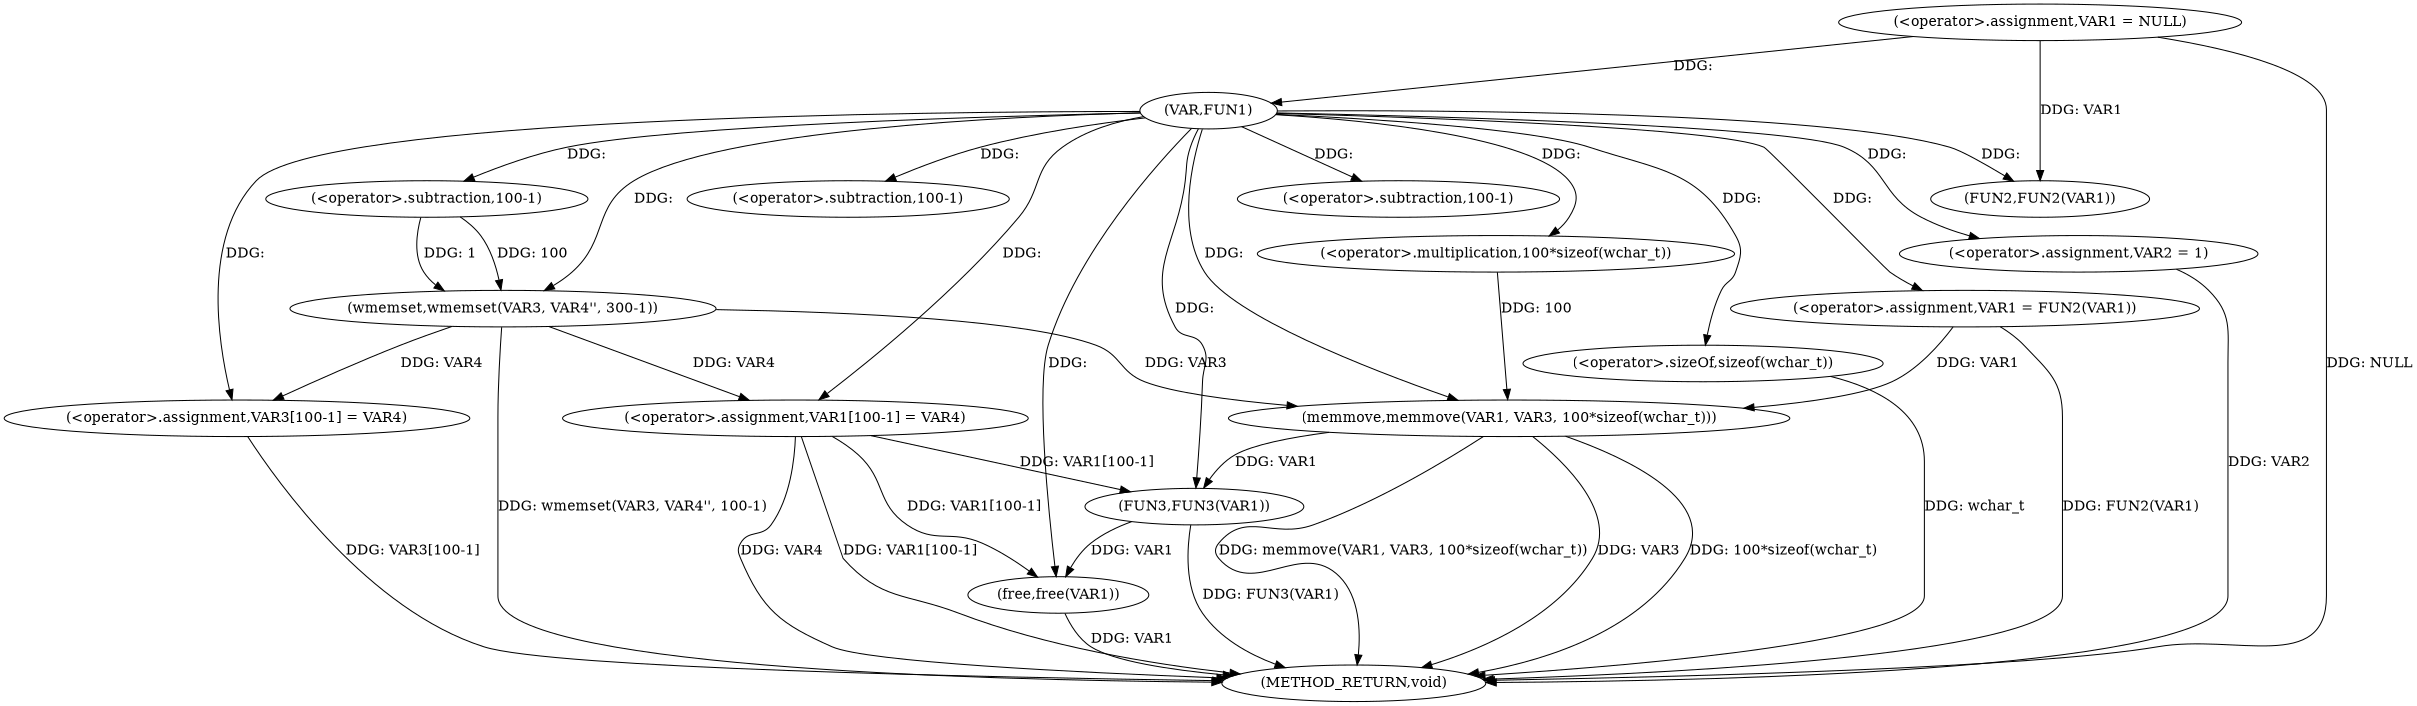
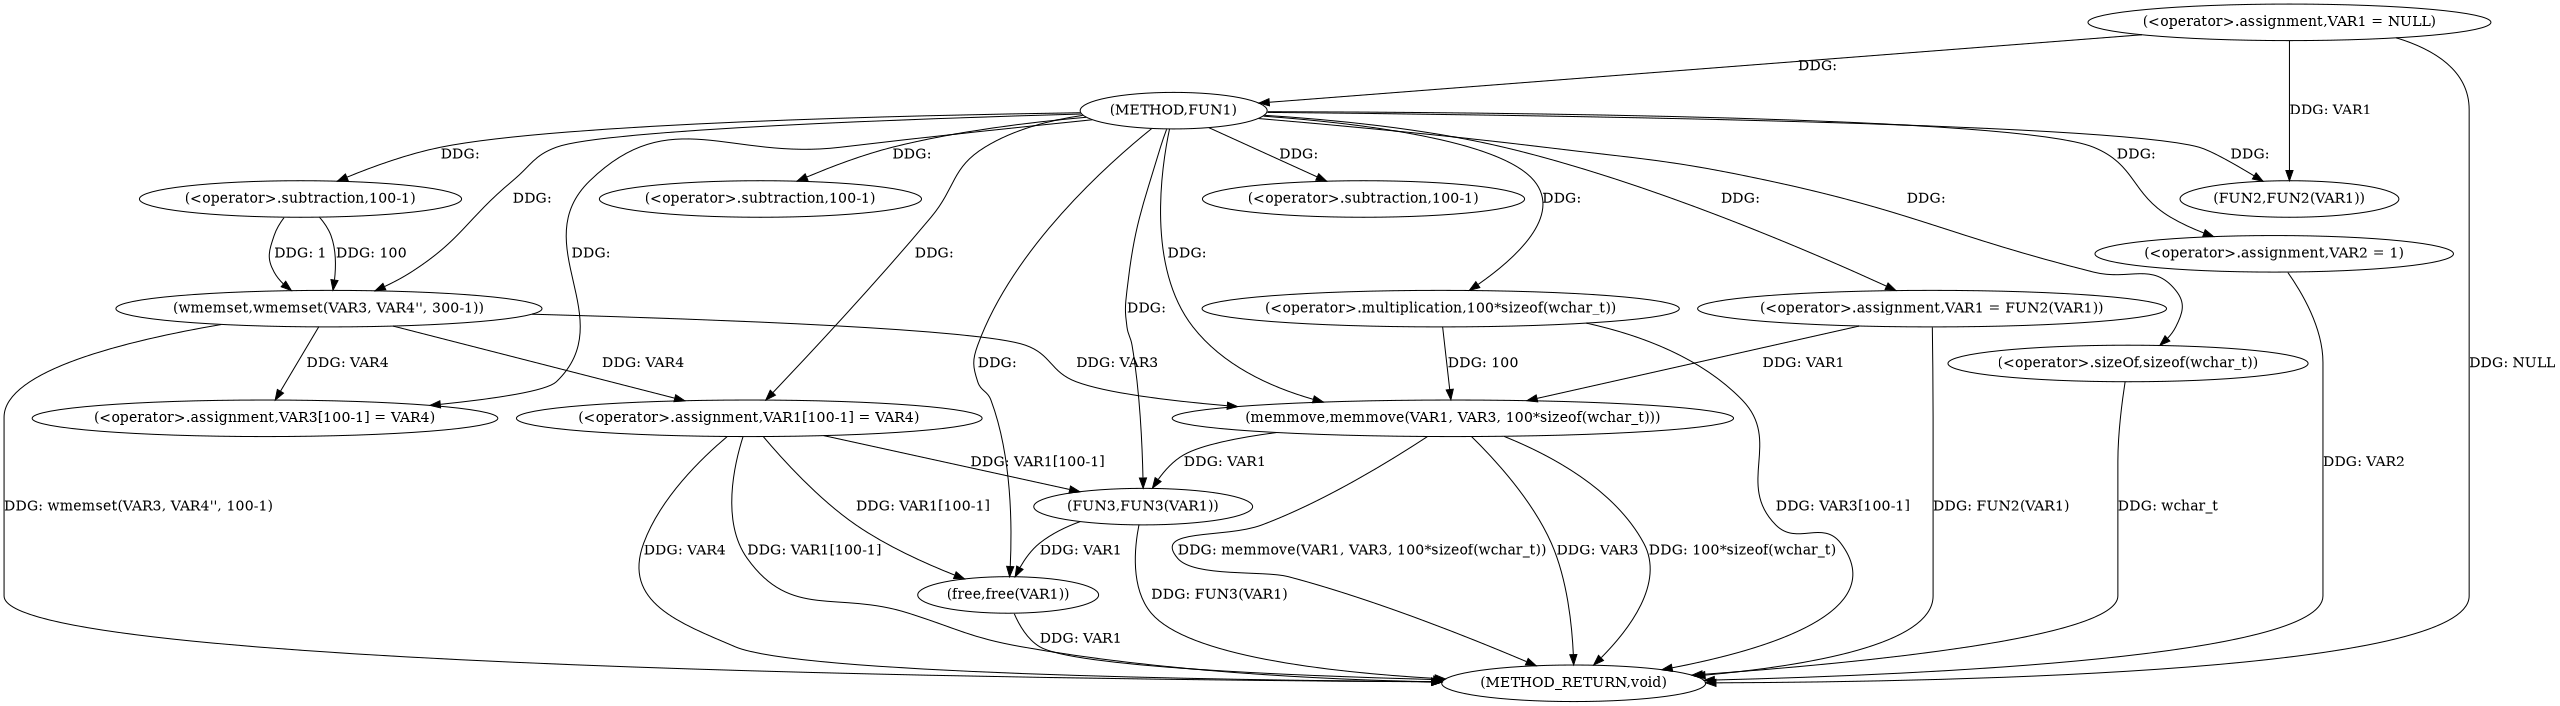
node "(VAR,FUN1)": label "(VAR,FUN1)" -> "(METHOD,FUN1)"
edge "(<operator>.assignment,VAR3[100-1] = VAR4)" -> "(METHOD_RETURN,void)": now "(<operator>.multiplication,100*sizeof(wchar_t))" -> "(METHOD_RETURN,void)"
